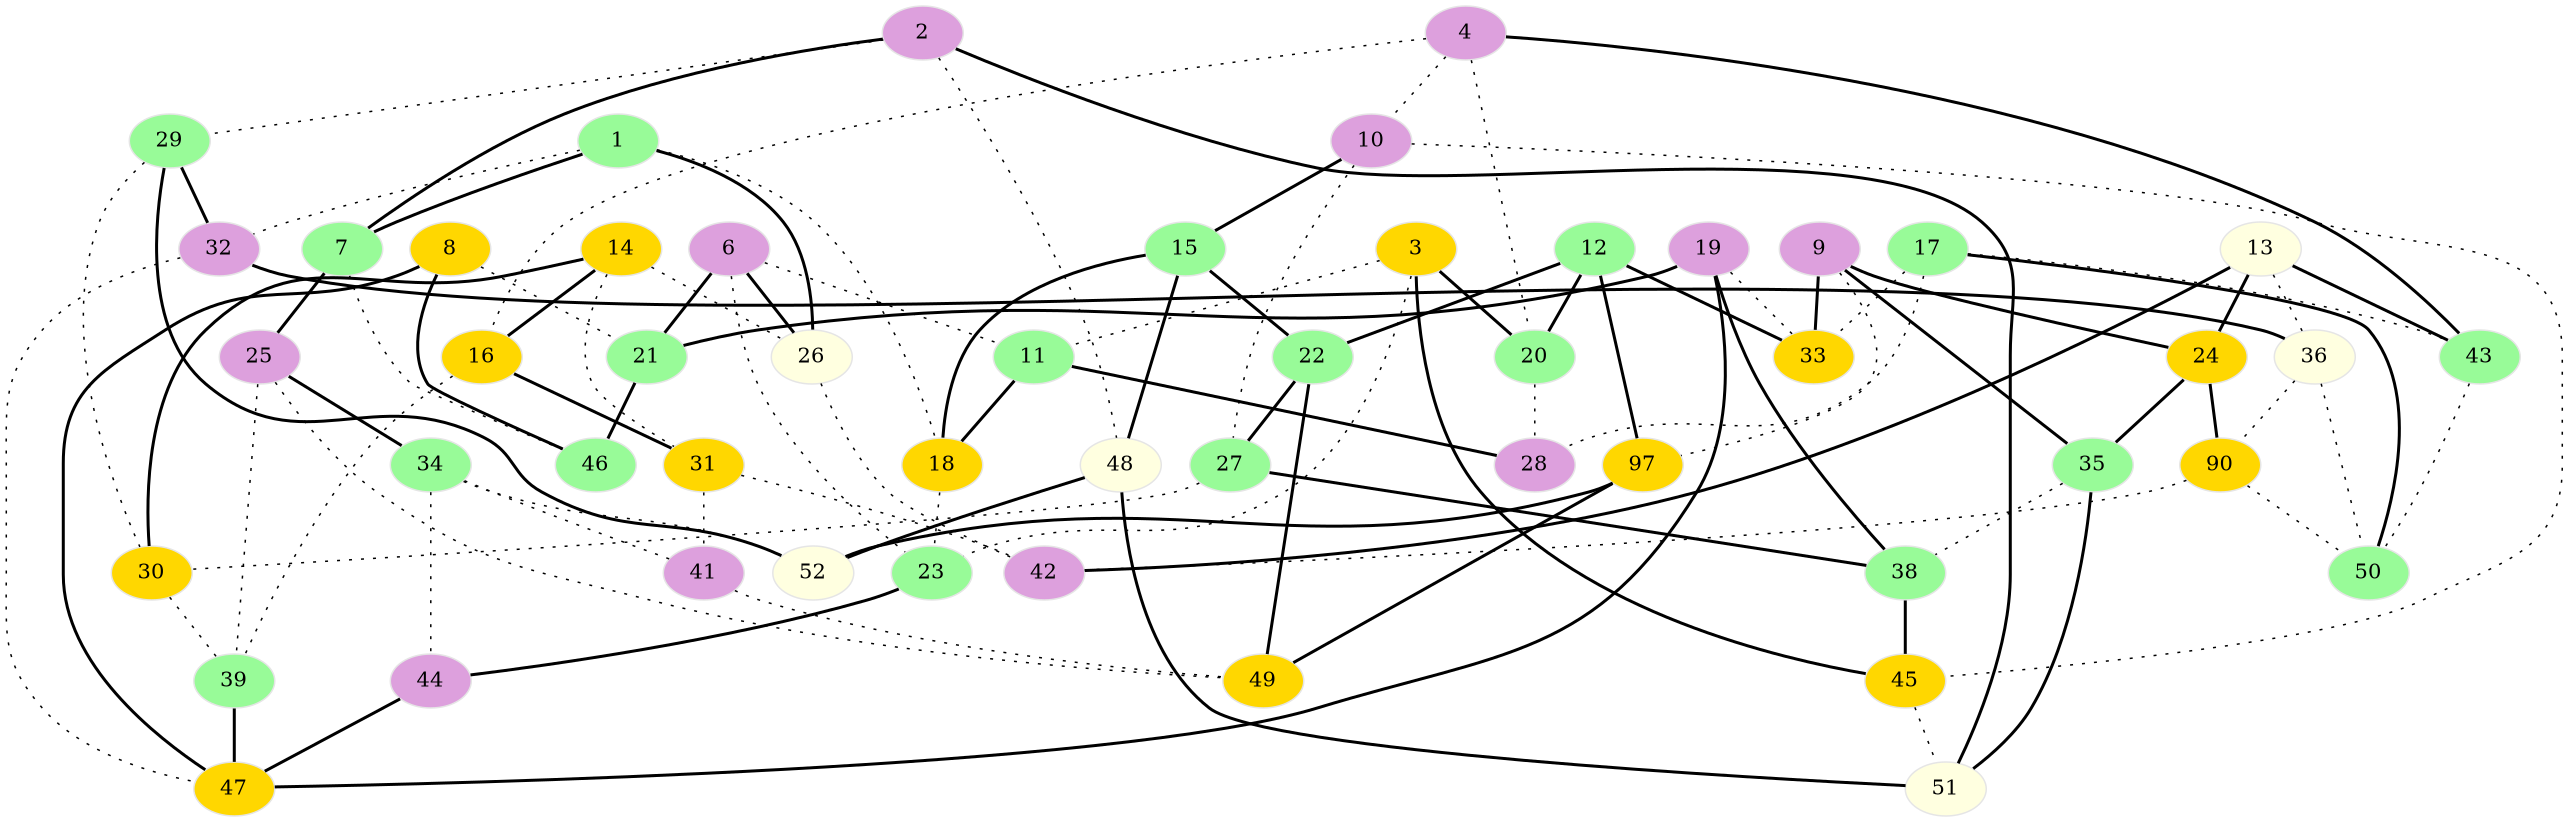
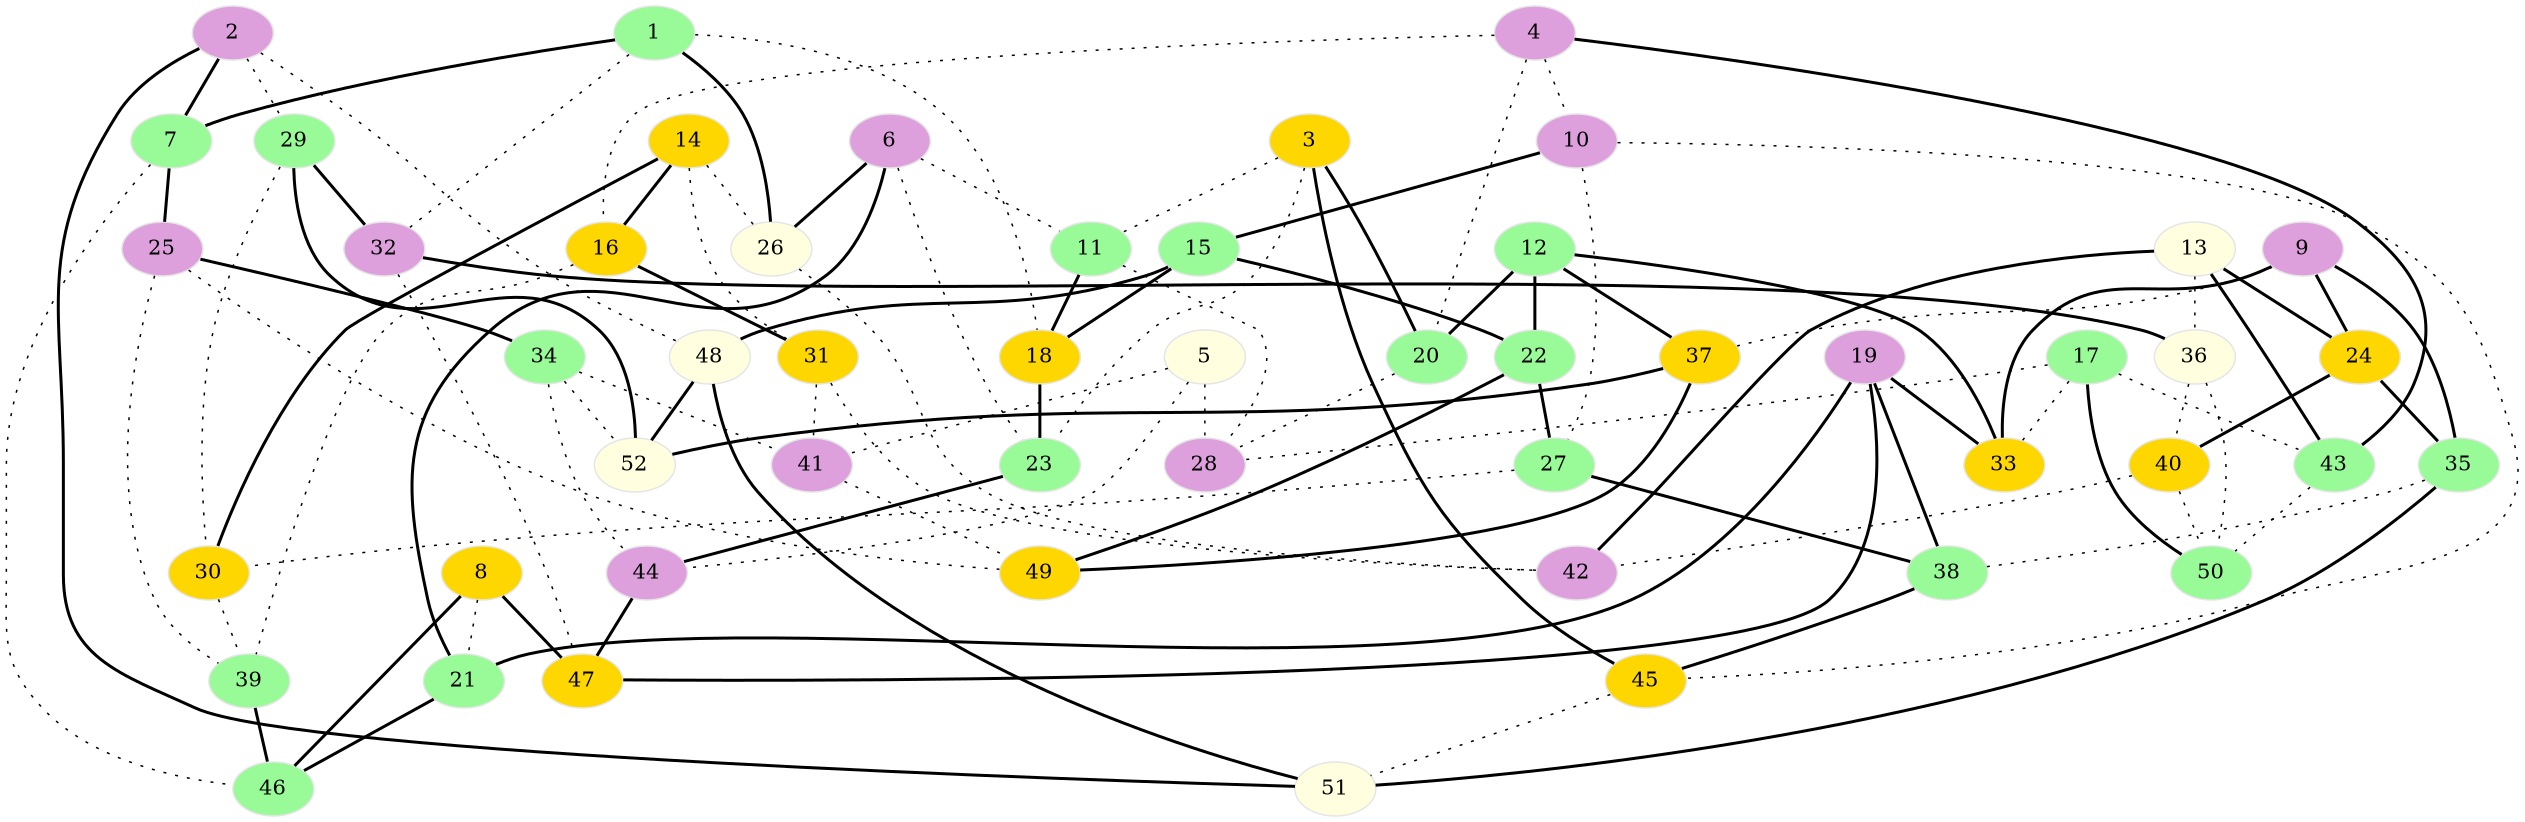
edge "19" -- "33": style dotted -> bold
node "5": added
edge "11" -- "28": style bold -> dotted
node "97": label "97" -> "37"
node "90": label "90" -> "40"
edge "18" -- "23": style dotted -> bold
edge "39" -- "47": now "39" -- "46"
